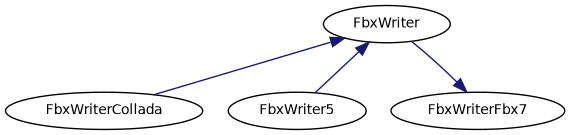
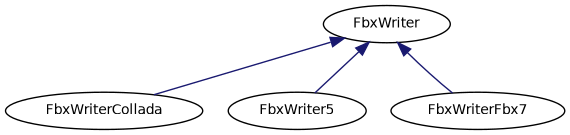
edge "FbxWriter" -> "FbxWriterFbx7": reversed
